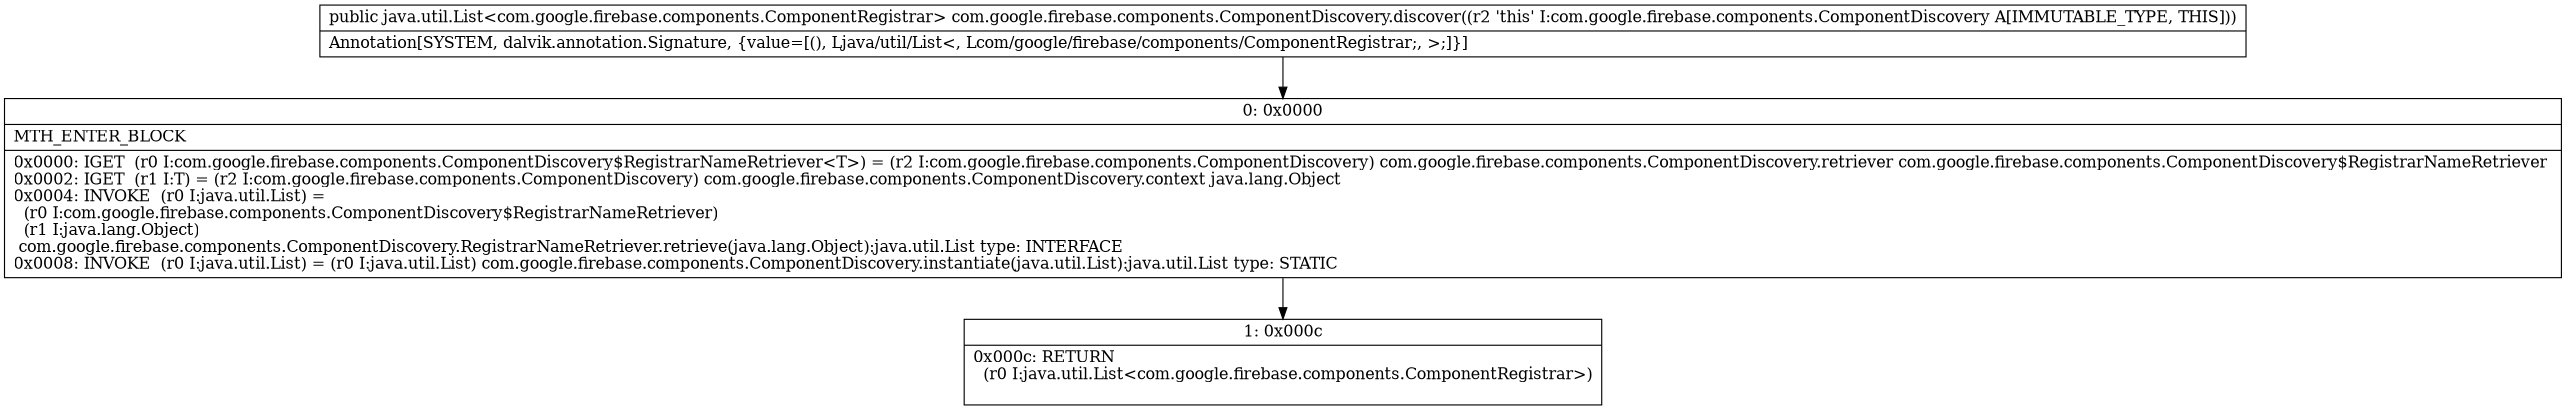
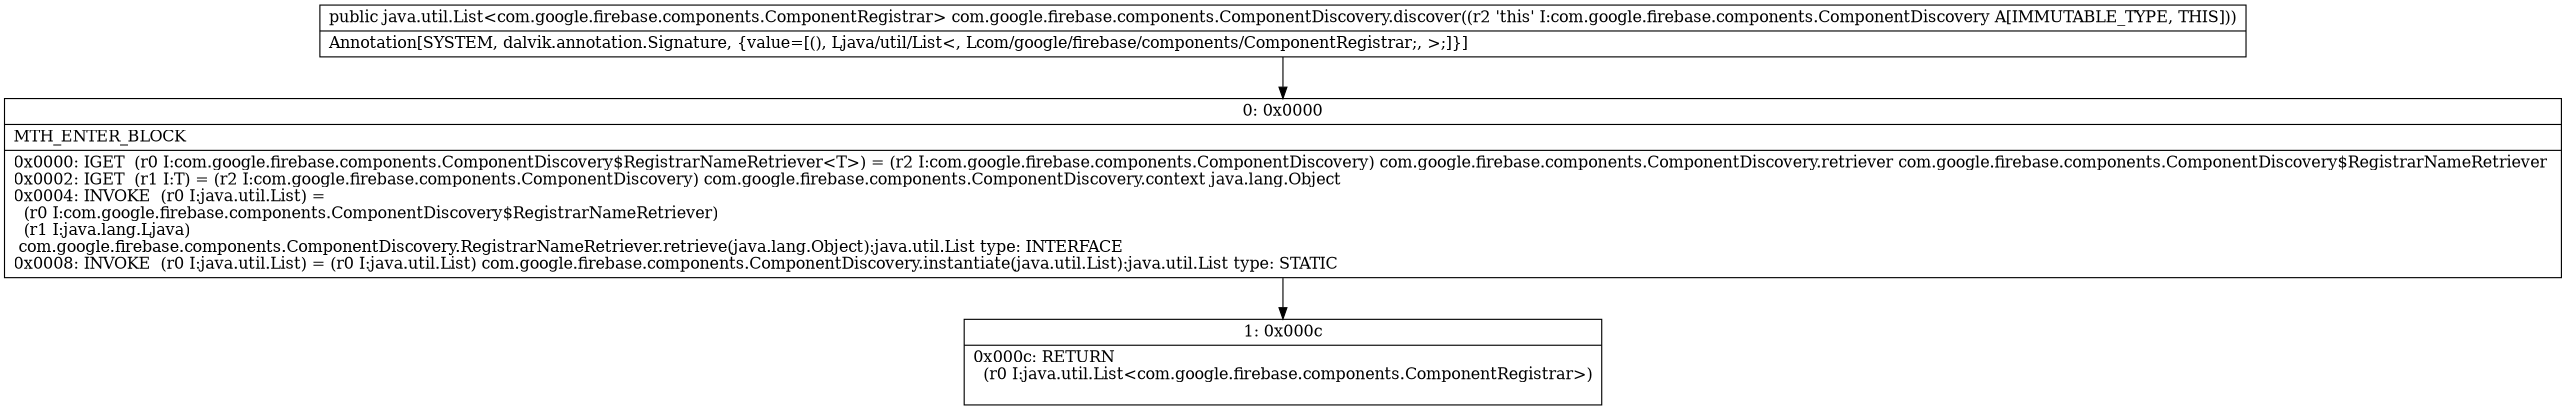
node "0: 0x0000": text "(r1 I:java.lang.Object)" -> "(r1 I:java.lang.Ljava)"
